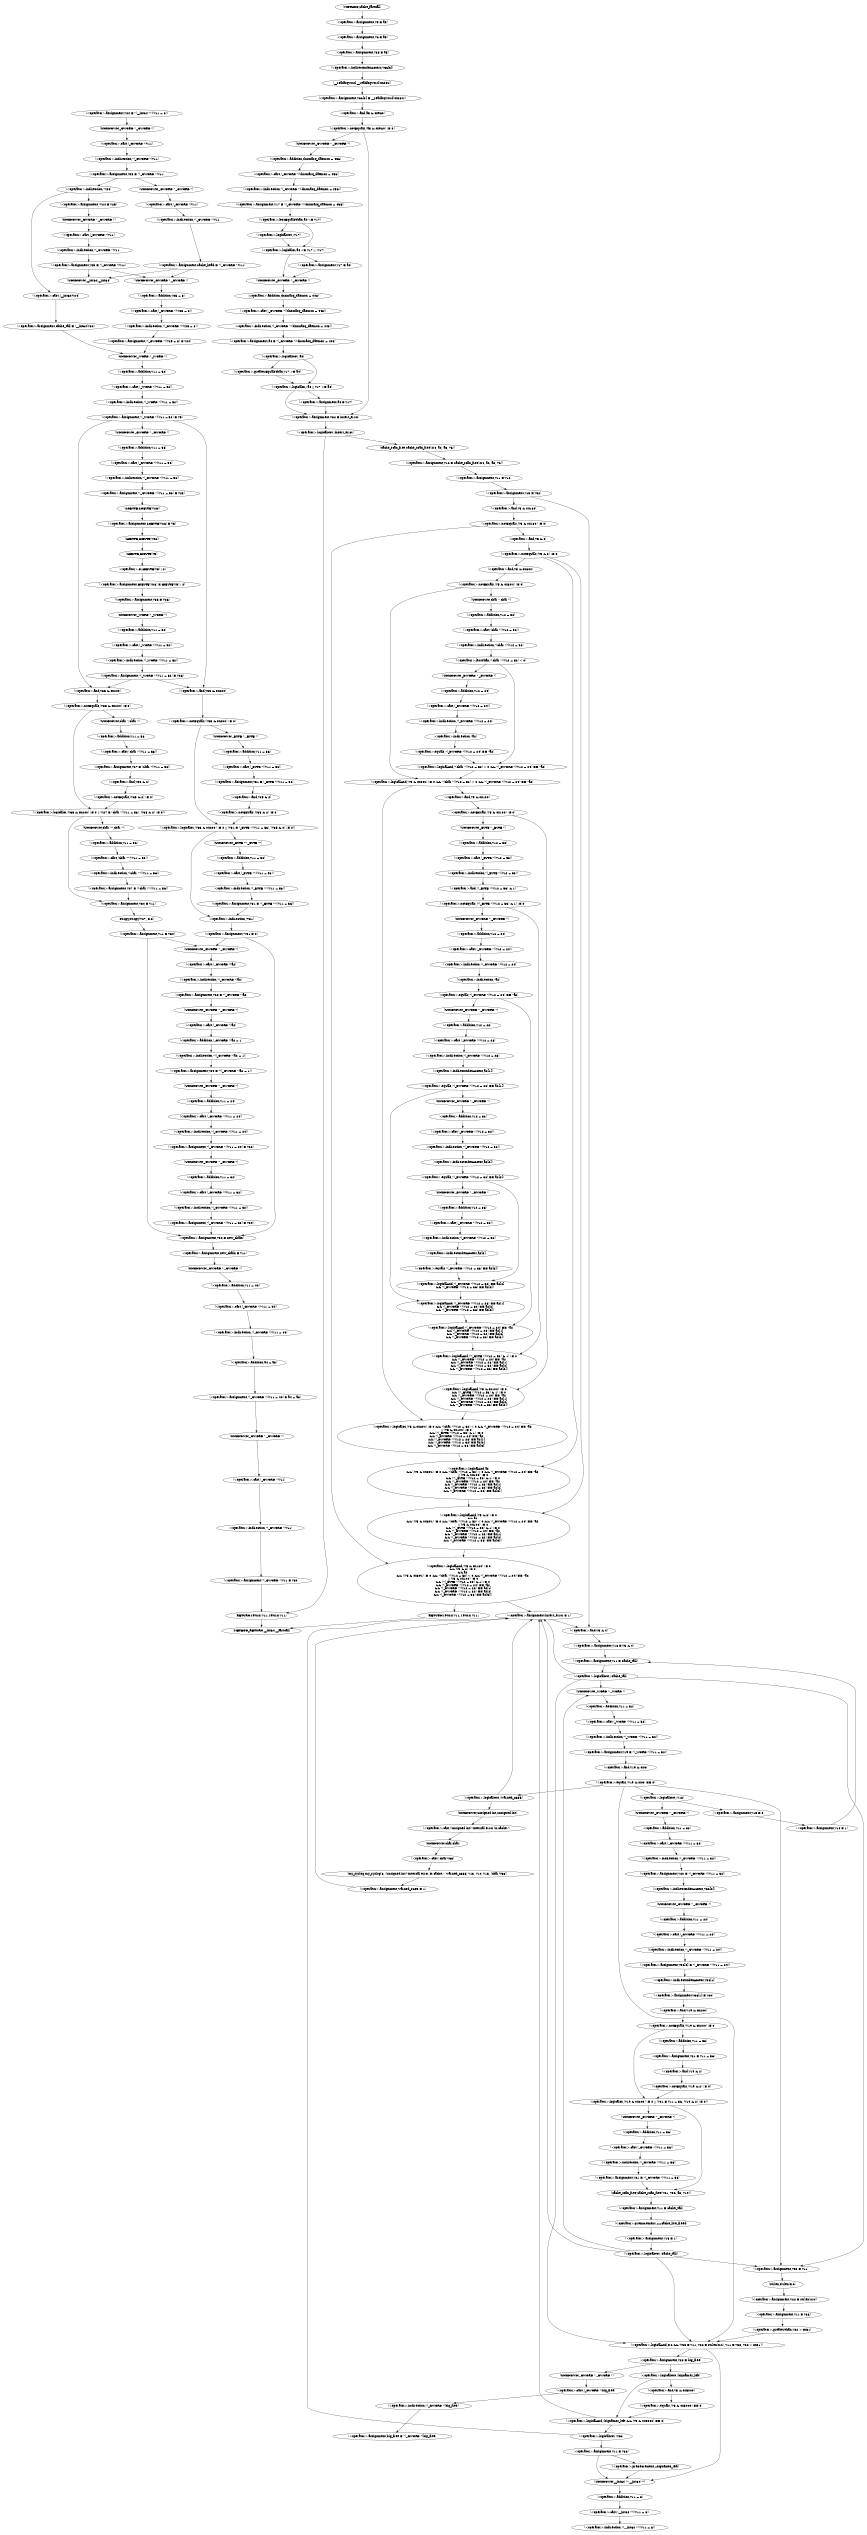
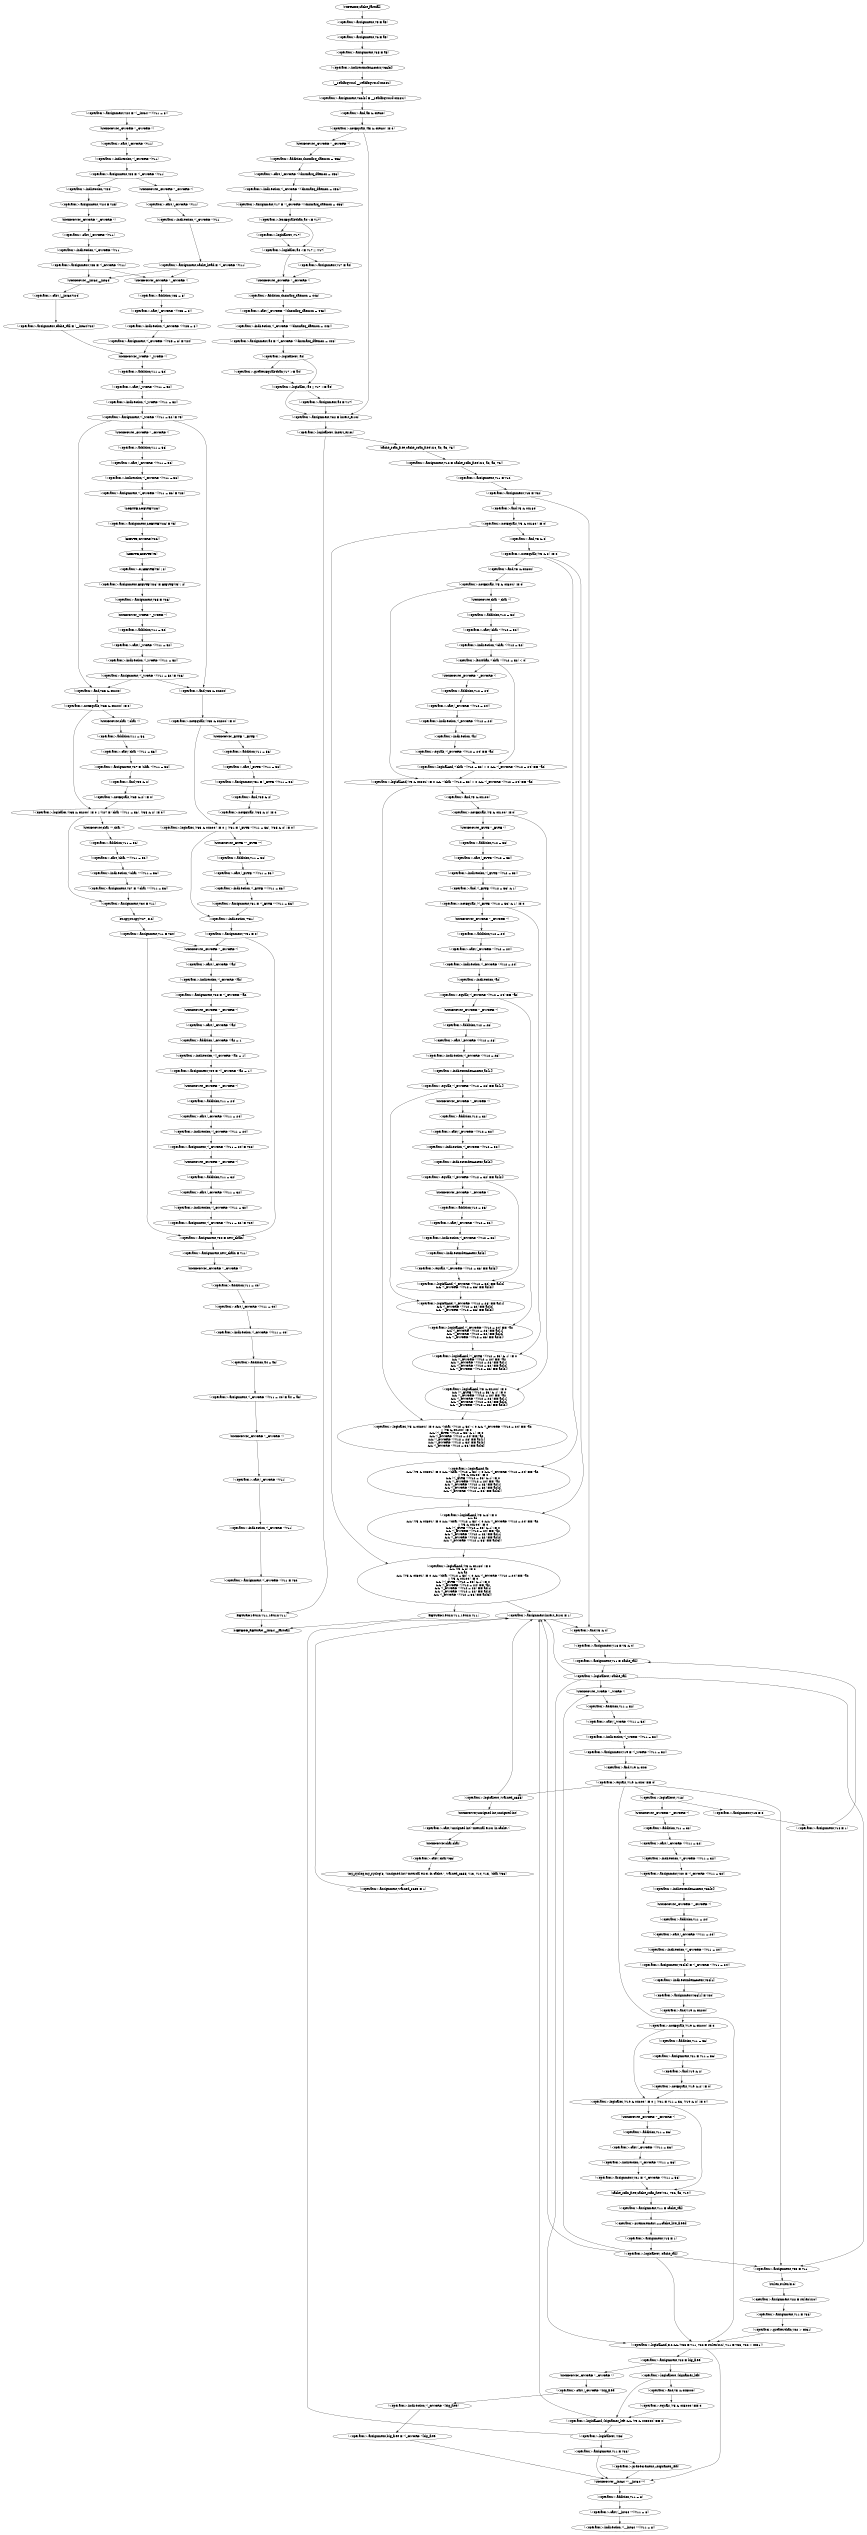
edge "(<operator>.indirection,*v24)" -> "(<operator>.cast,(__int64)v24)": now "(UNKNOWN,__int64,__int64)" -> "(<operator>.cast,(__int64)v24)"
node "(HIBYTE,HIBYTE(v26))": label "(HIBYTE,HIBYTE(v26))" -> "(HIBYTE,QWORD(v26))"
edge "(<operator>.assignment,big_free = *(_QWORD *)big_free)" -> "(UNKNOWN,__int64 **,__int64 **)": added
